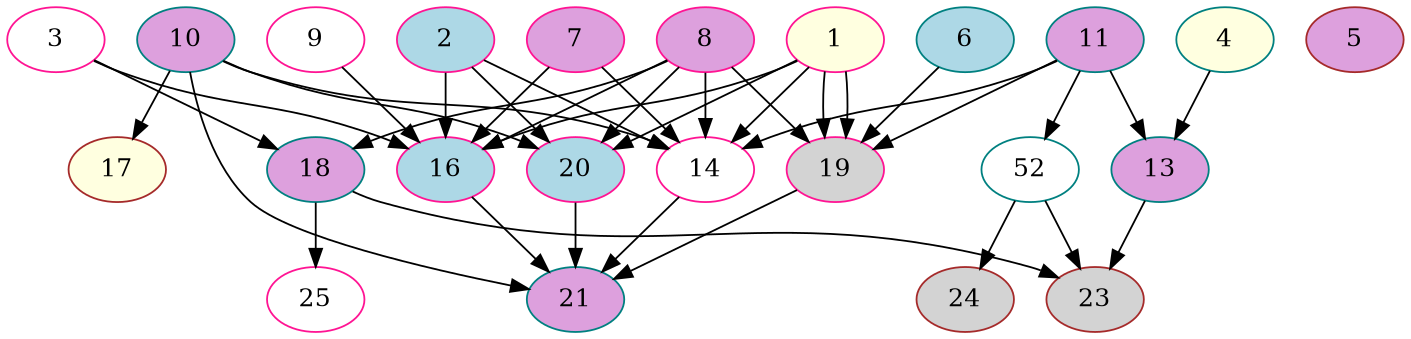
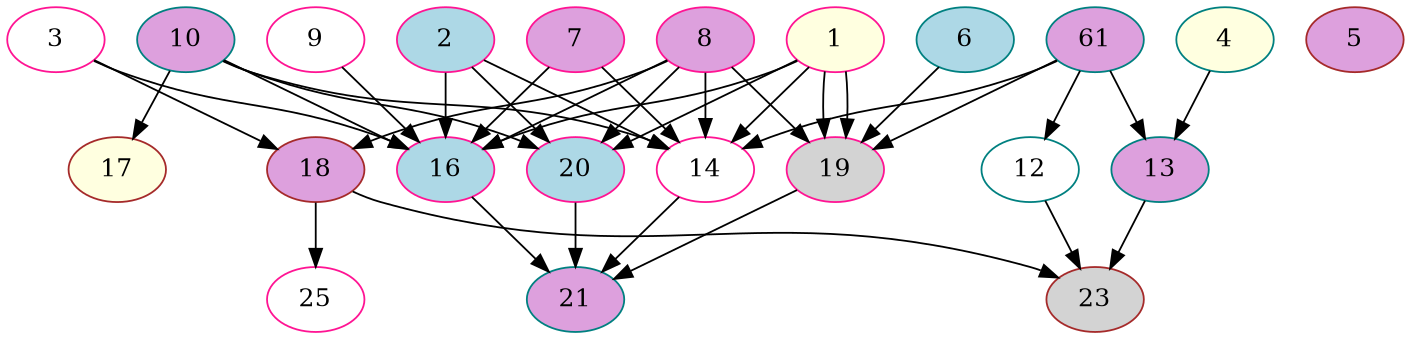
node "11": label "11" -> "61"
node "18": color teal -> brown
node "52": label "52" -> "12"
edge "10" -> "21": now "10" -> "16"
node "24": removed
